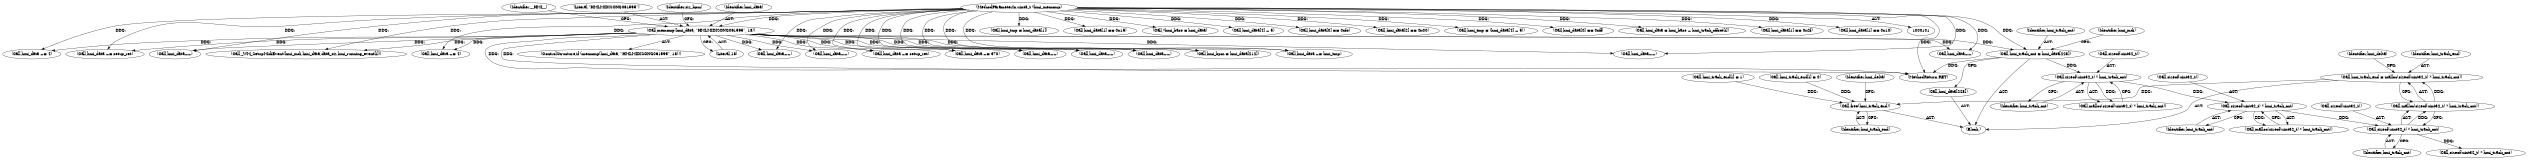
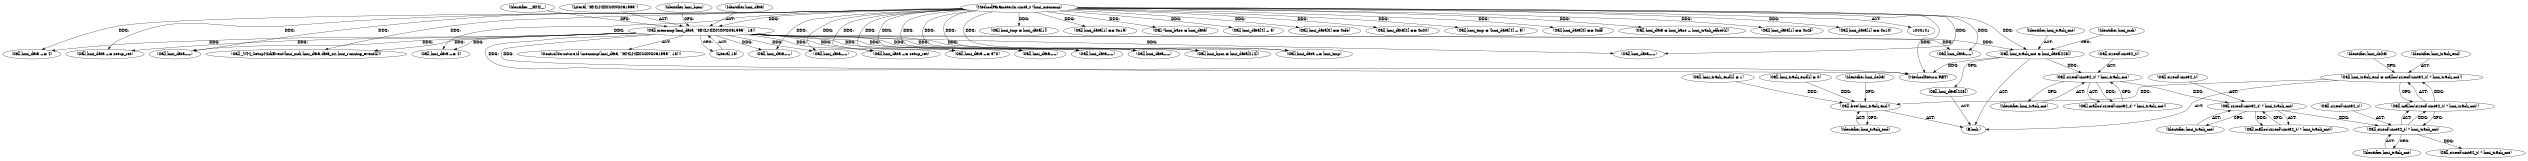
node "(Identifier,siz_bpm)": label "(Identifier,siz_bpm)" -> "(Identifier,hmi_bpm)"
